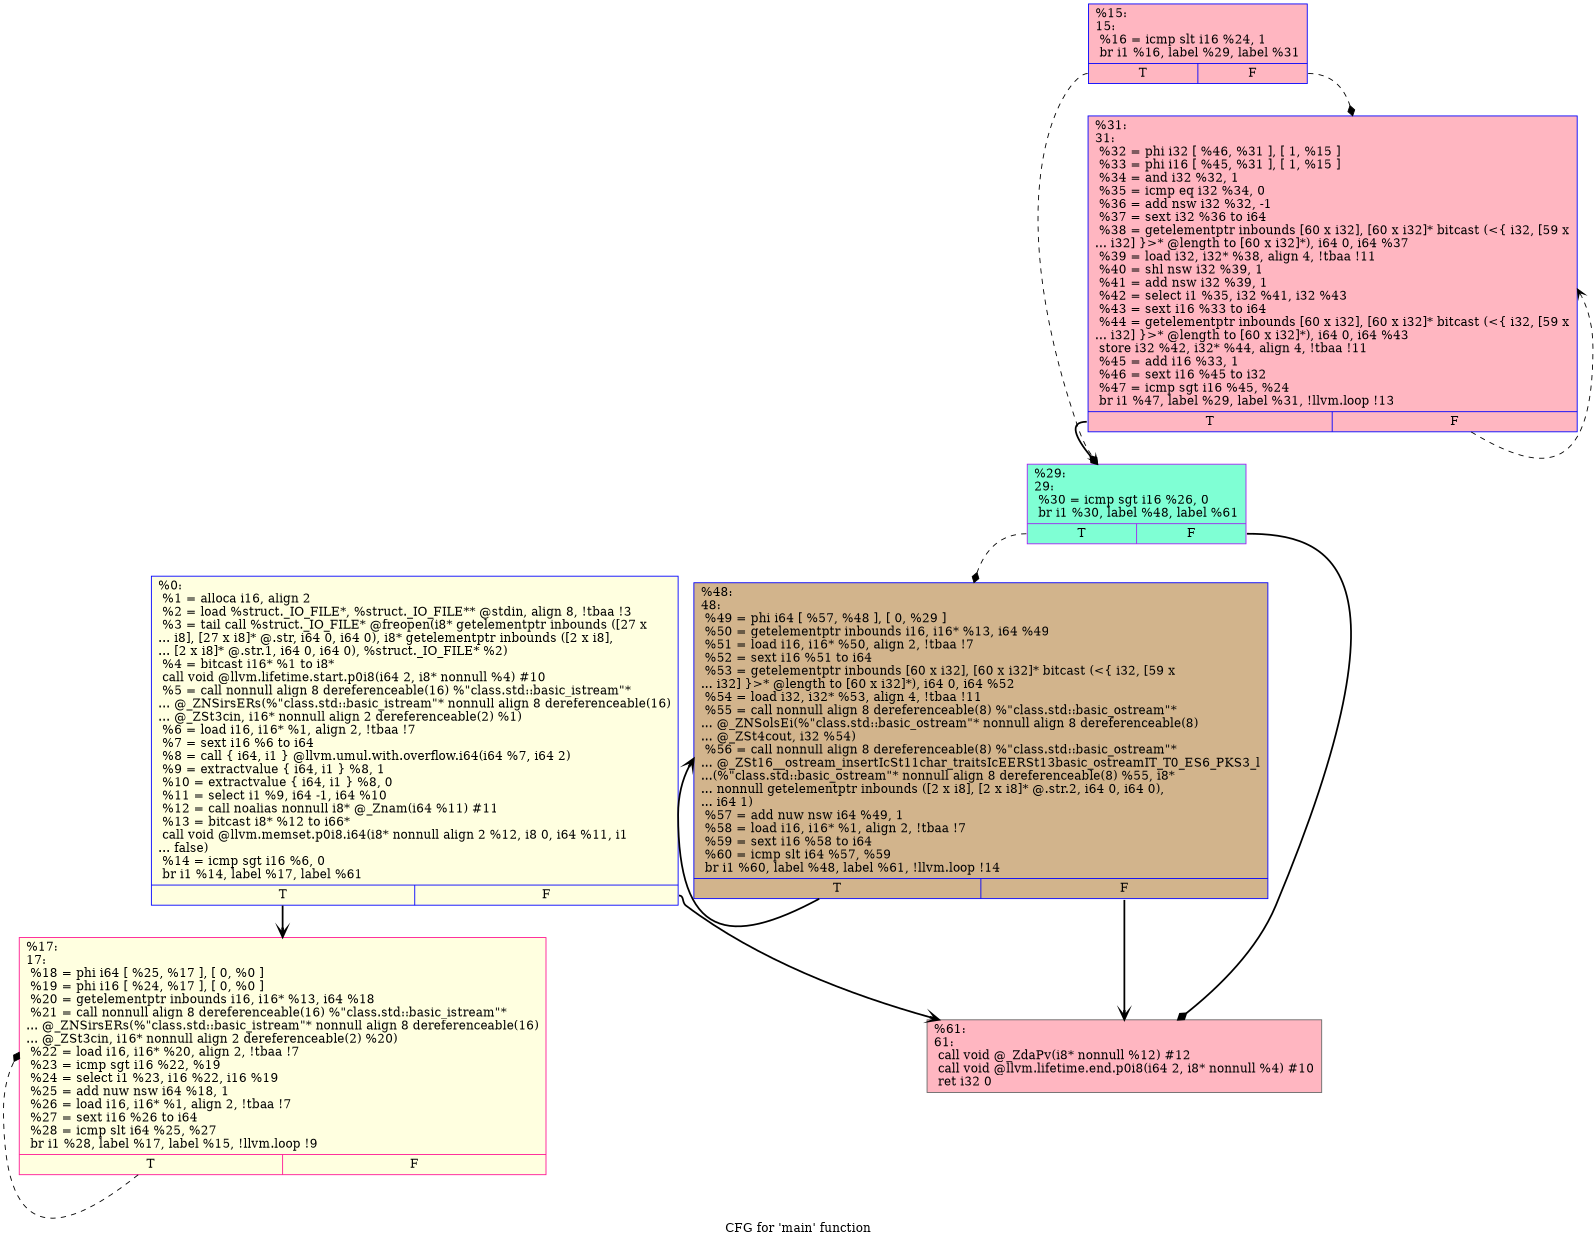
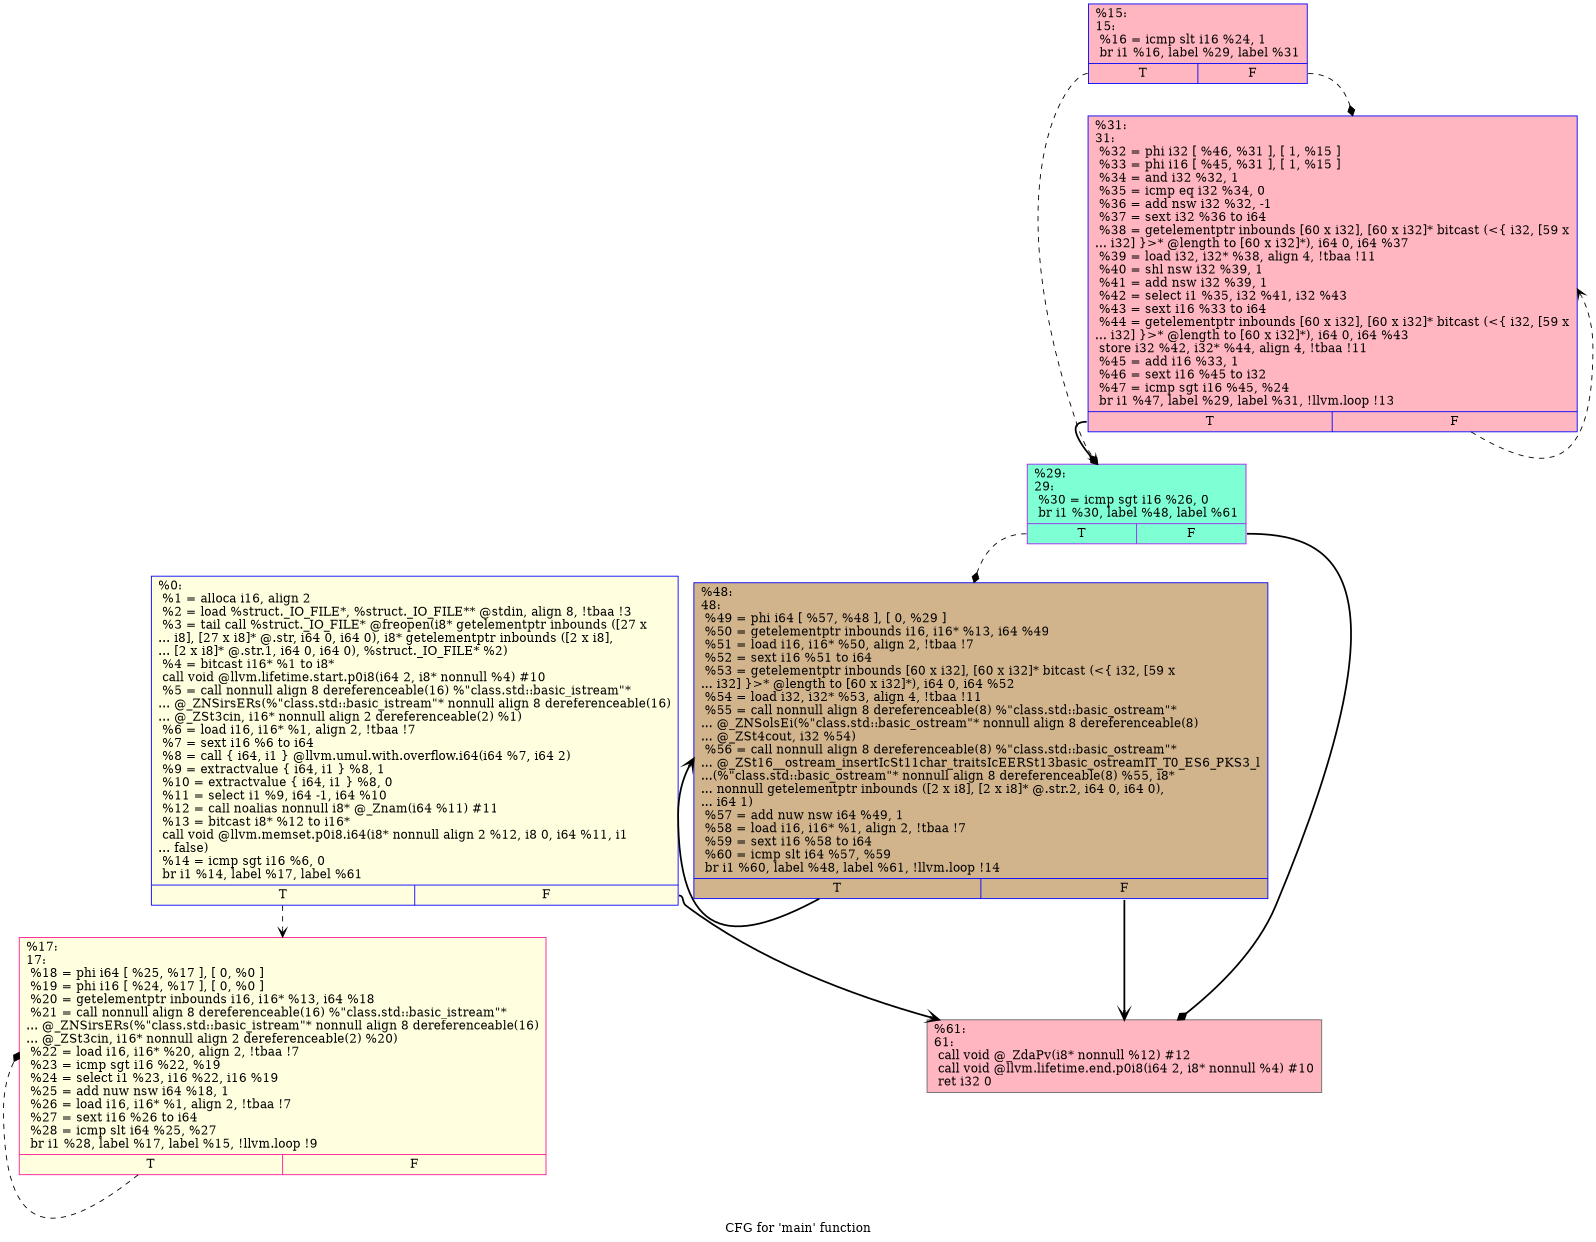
node "%0:": text "%13 = bitcast i8* %12 to i66*" -> "%13 = bitcast i8* %12 to i16*"
edge "%0:" -> "%17:": style bold -> dashed
